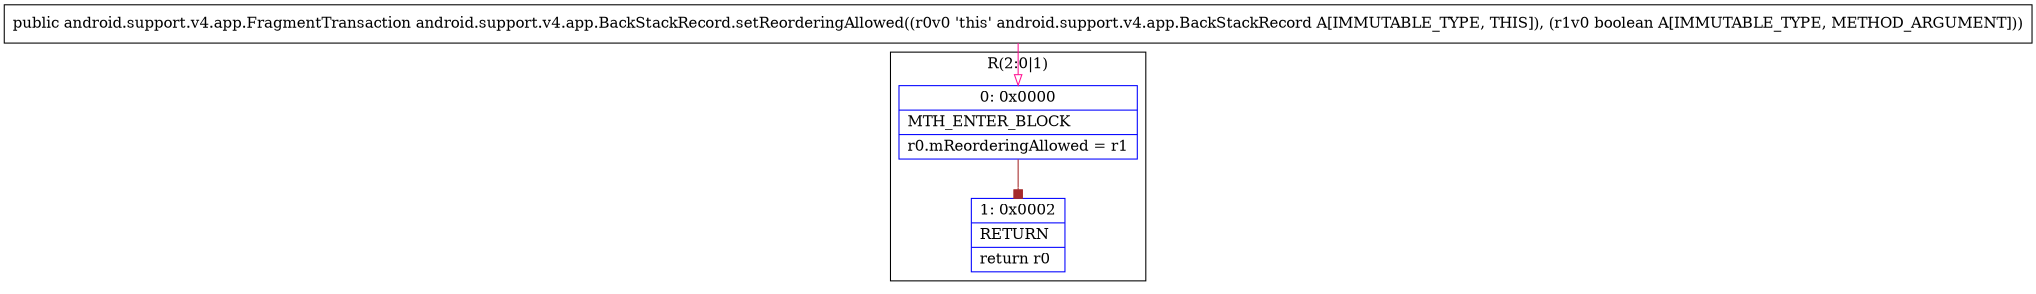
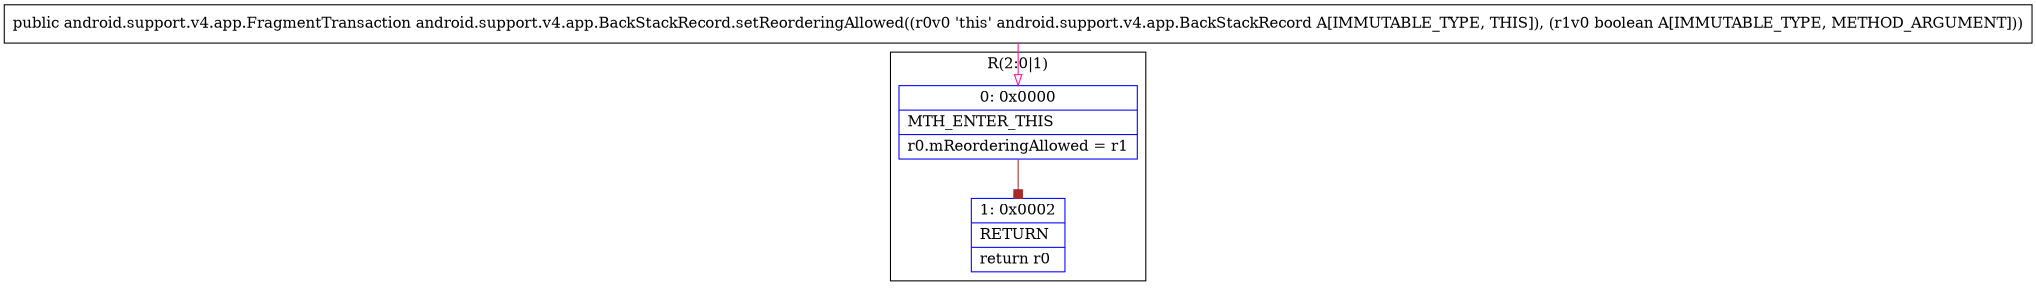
node "0: 0x0000": text "MTH_ENTER_BLOCK" -> "MTH_ENTER_THIS"
